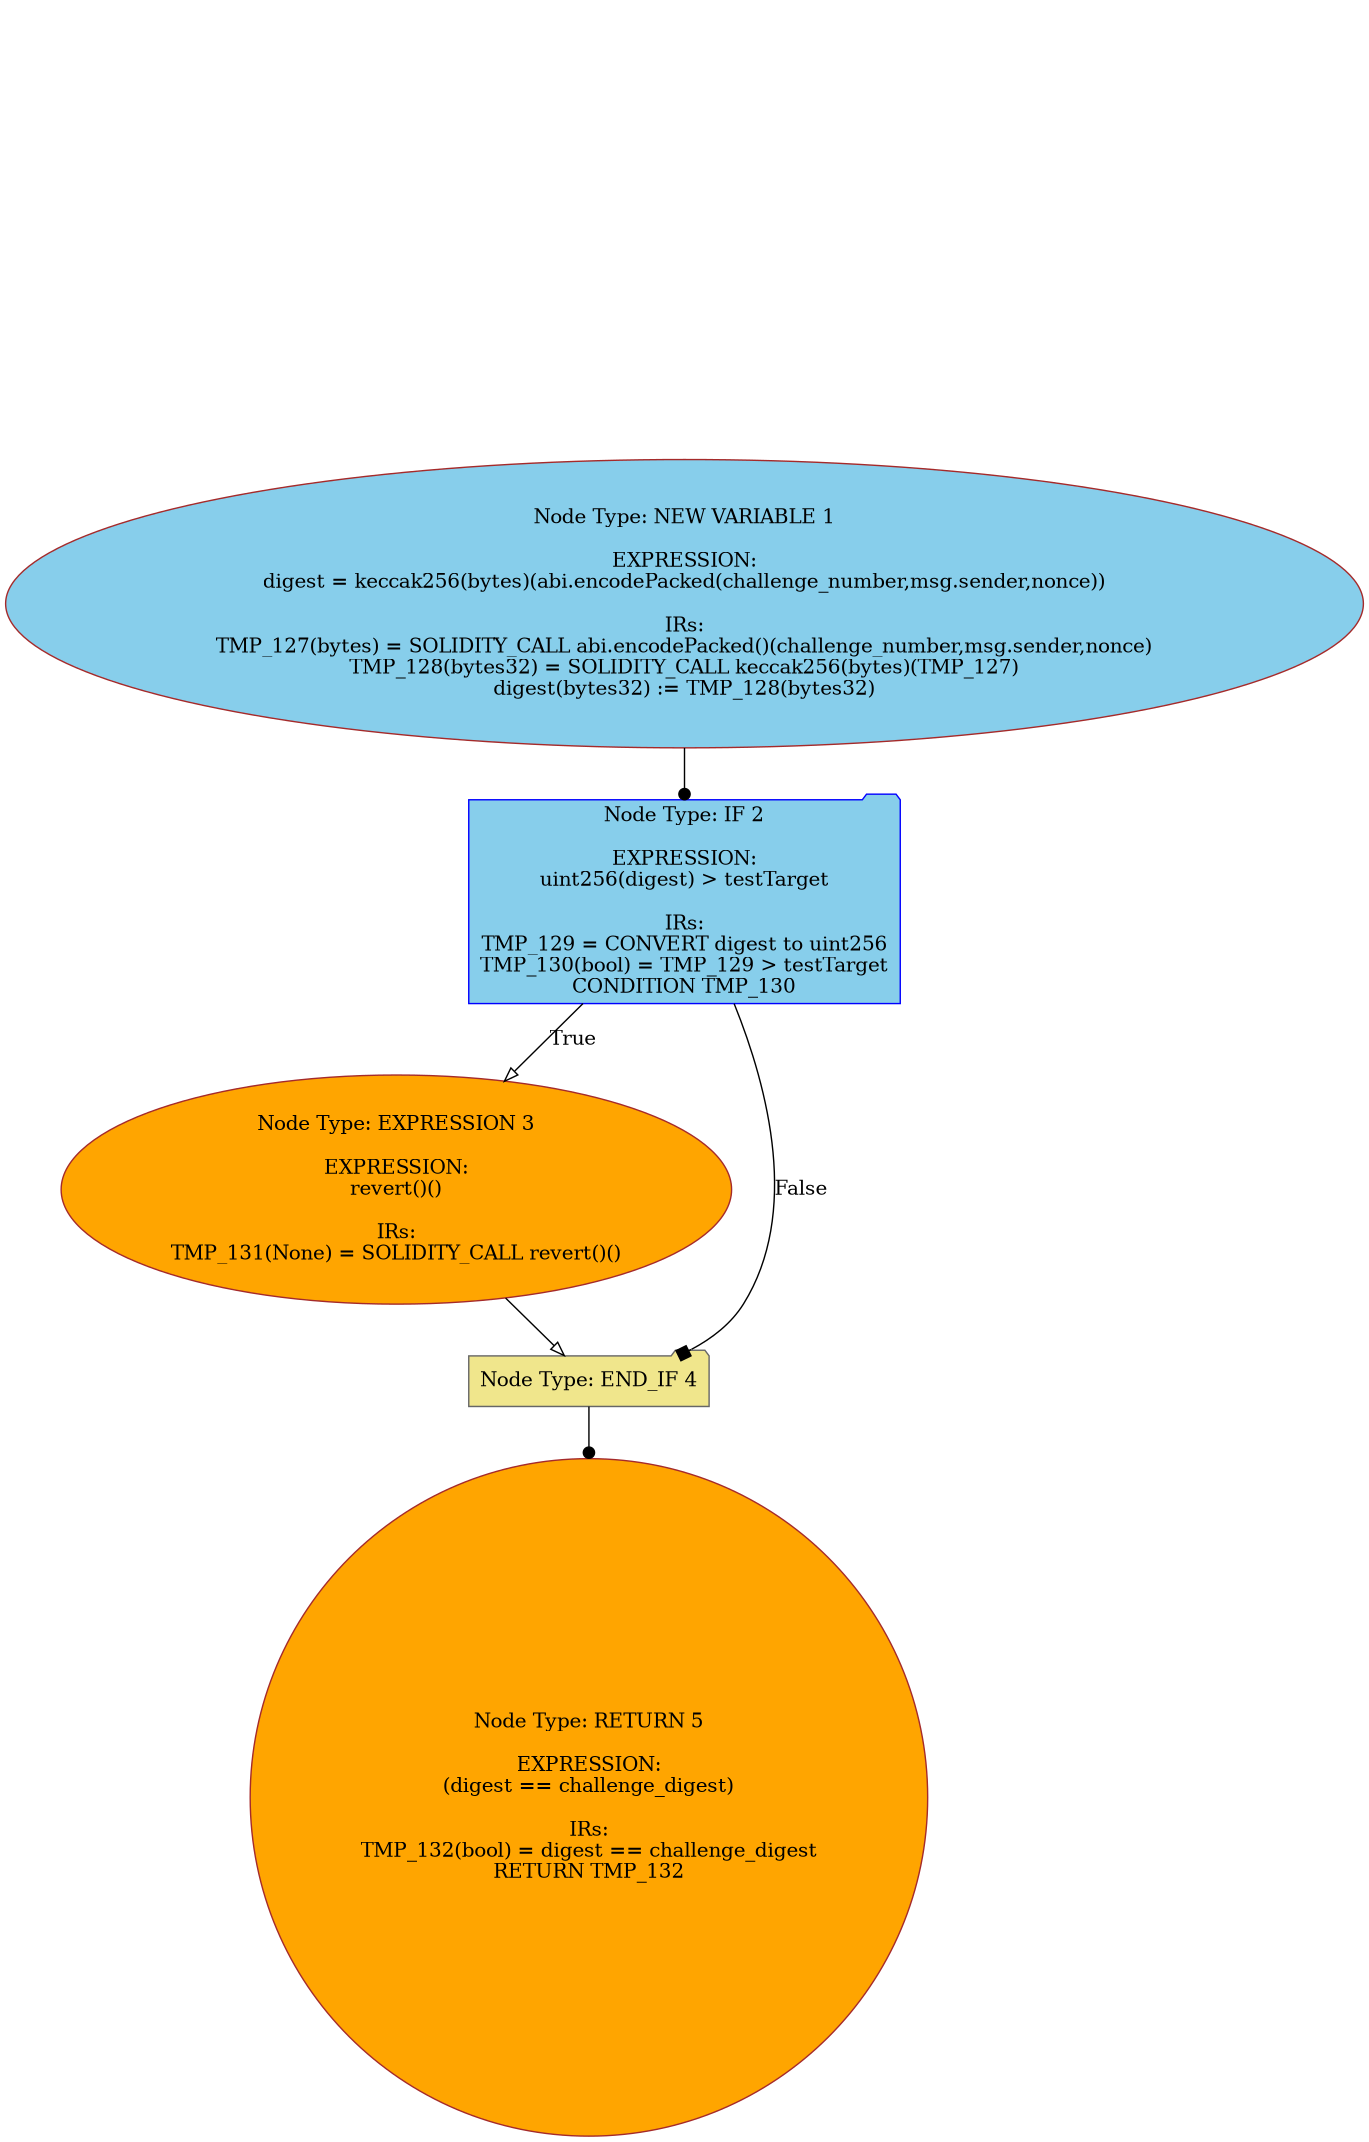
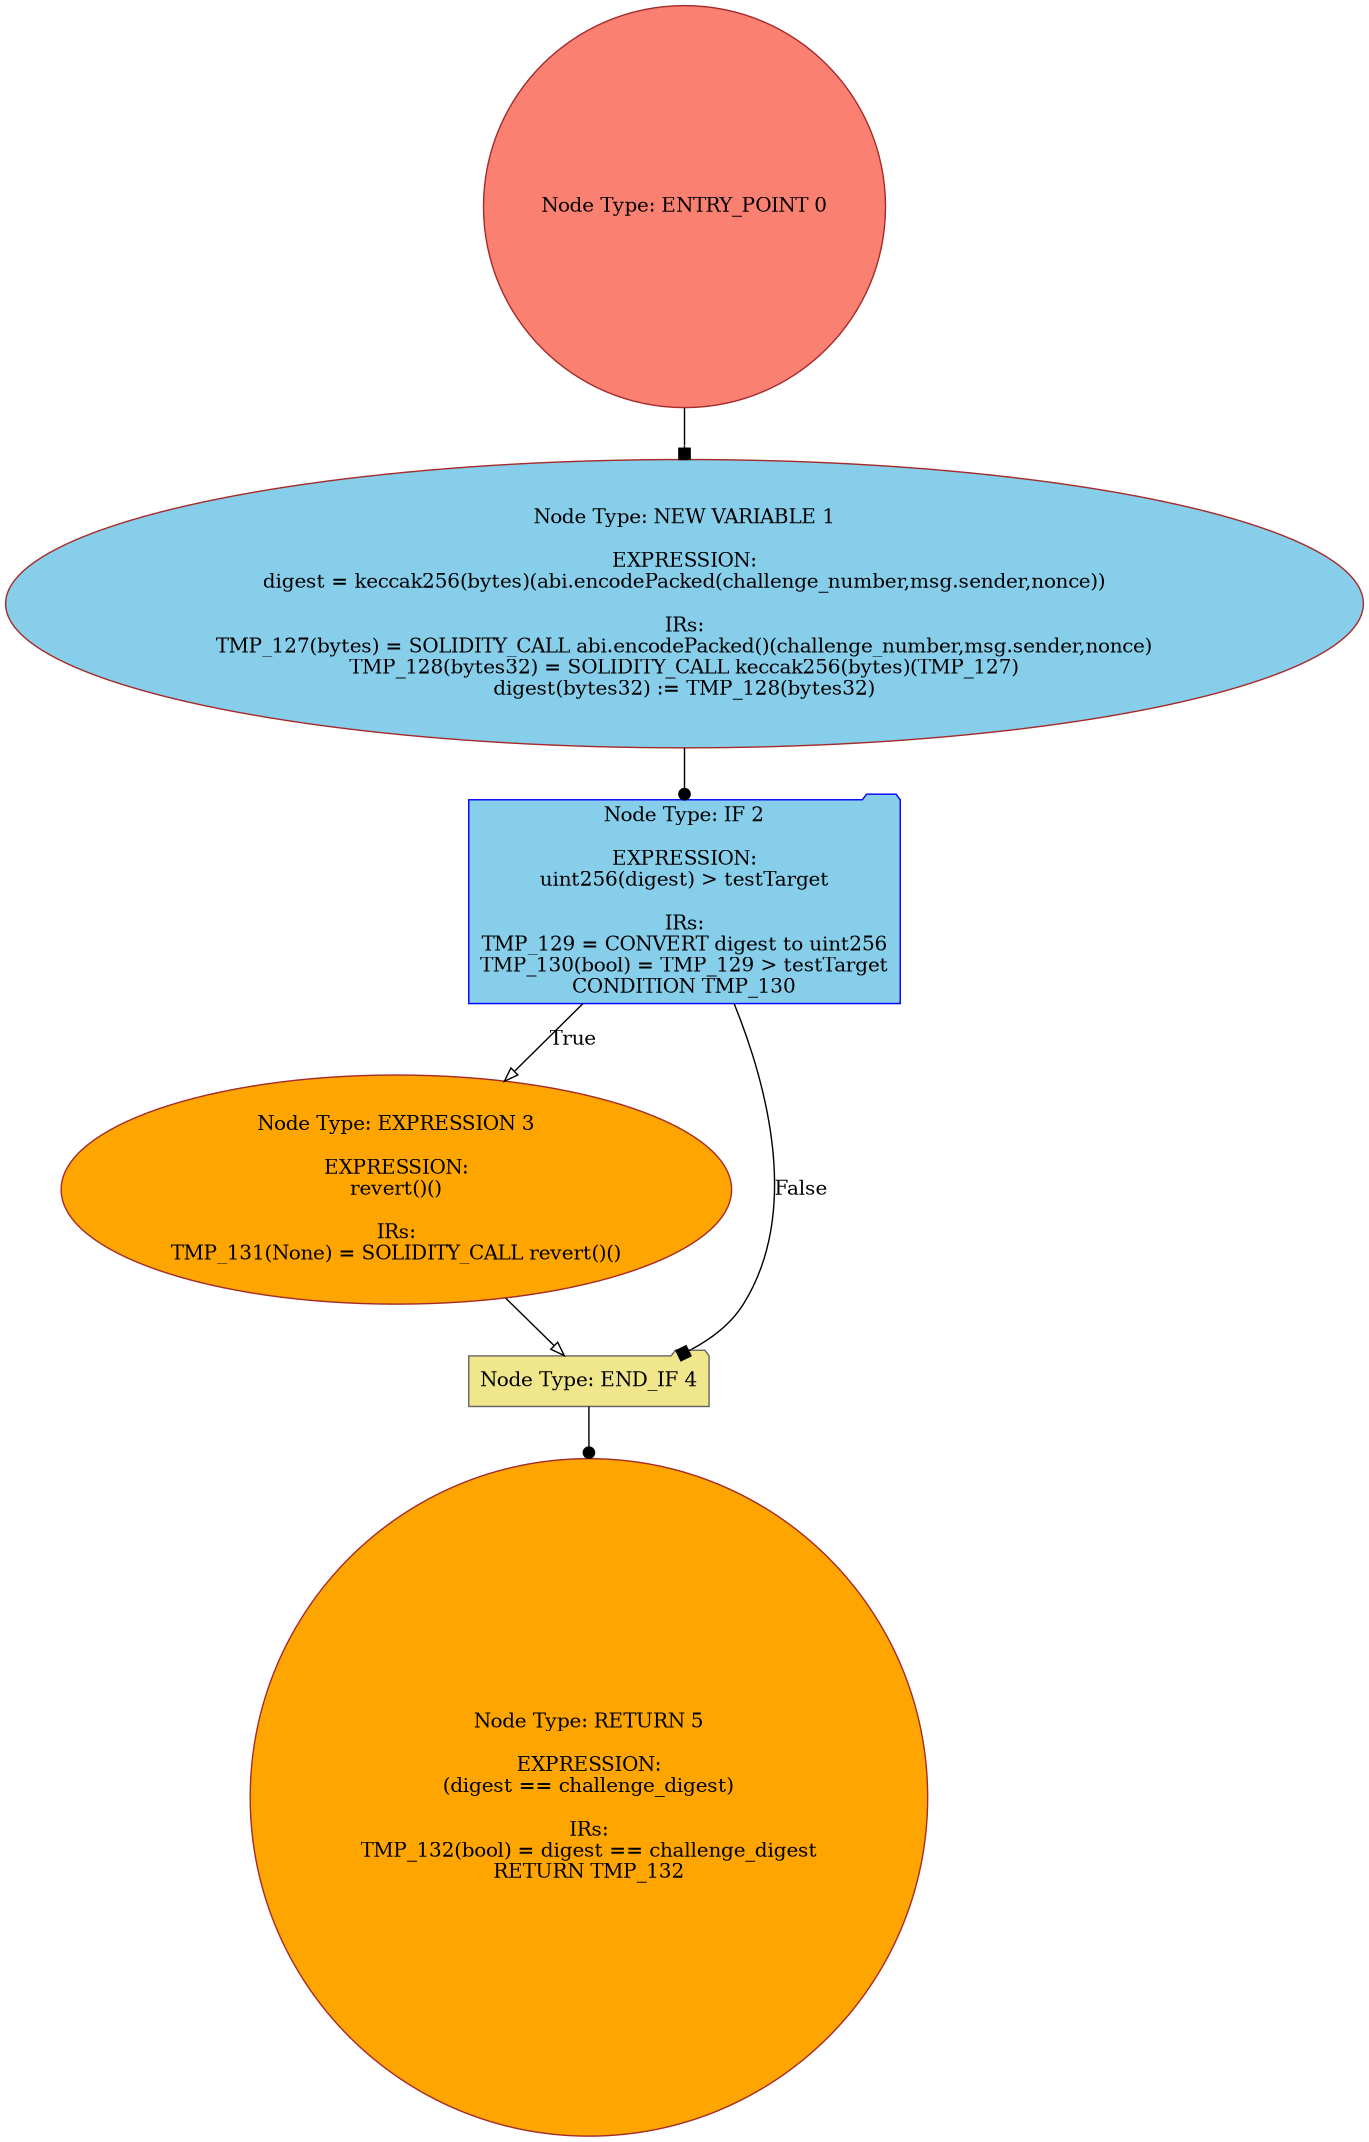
node "Node Type: ENTRY_POINT 0": added
